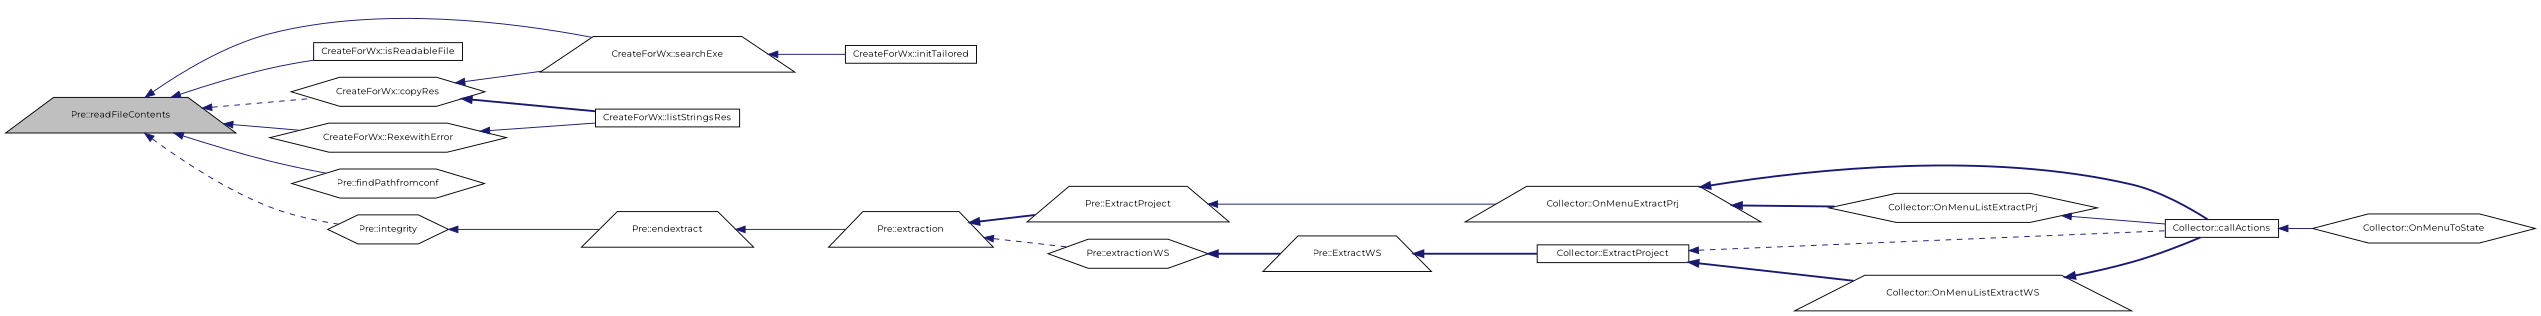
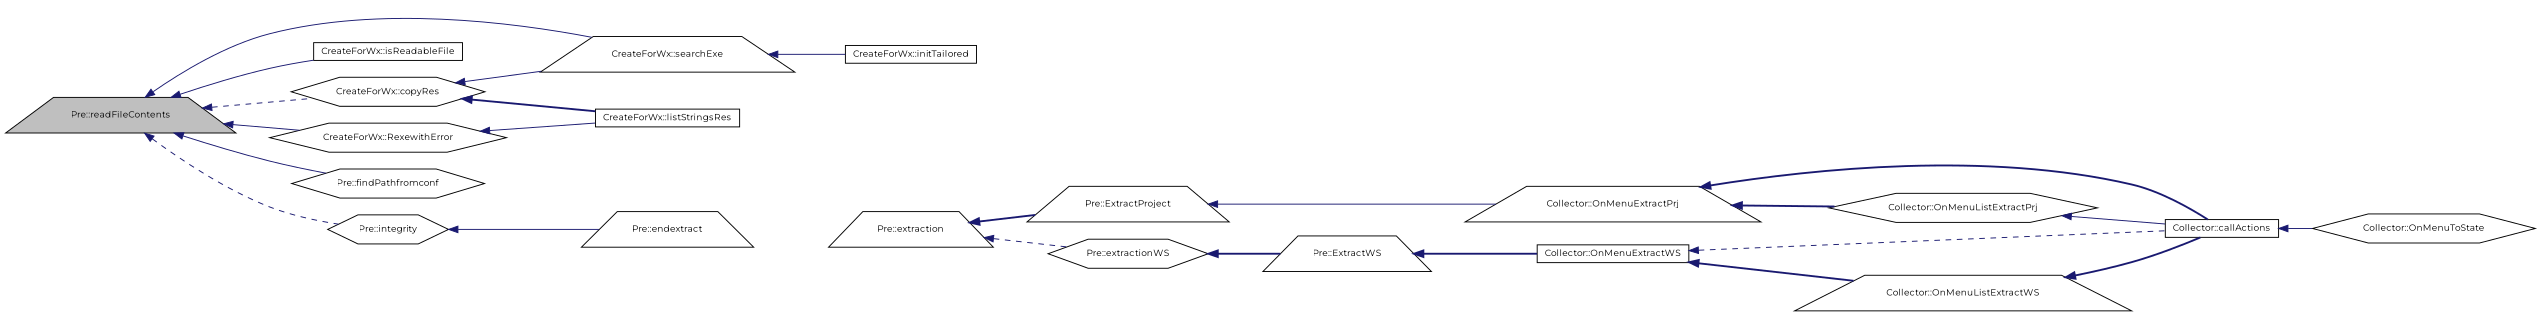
edge "Pre::extraction" -> "Pre::endextract": removed
node "Collector::ExtractProject": label "Collector::ExtractProject" -> "Collector::OnMenuExtractWS"
